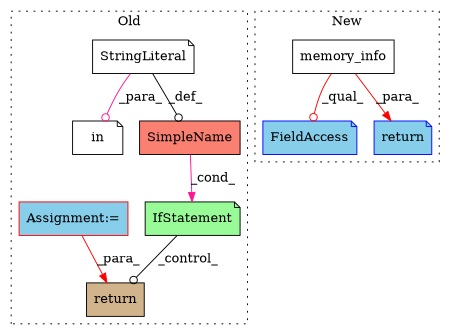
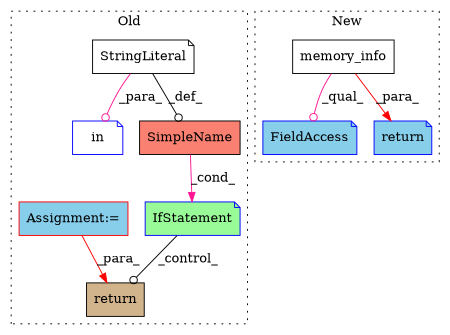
edge "memory_info" -> "FieldAccess": color red -> deeppink
node "in": color black -> blue
node "IfStatement": color black -> blue
